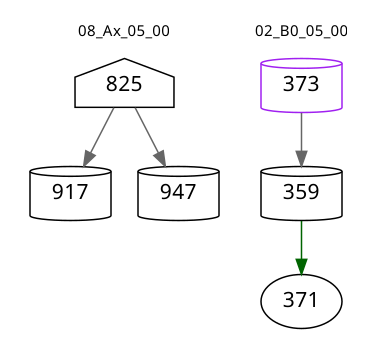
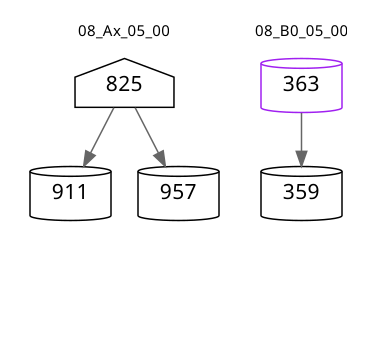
cluster "02_B0_05_00": label "02_B0_05_00" -> "08_B0_05_00"
node "373": label "373" -> "363"
node "917": label "917" -> "911"
node "947": label "947" -> "957"
node "371": removed
